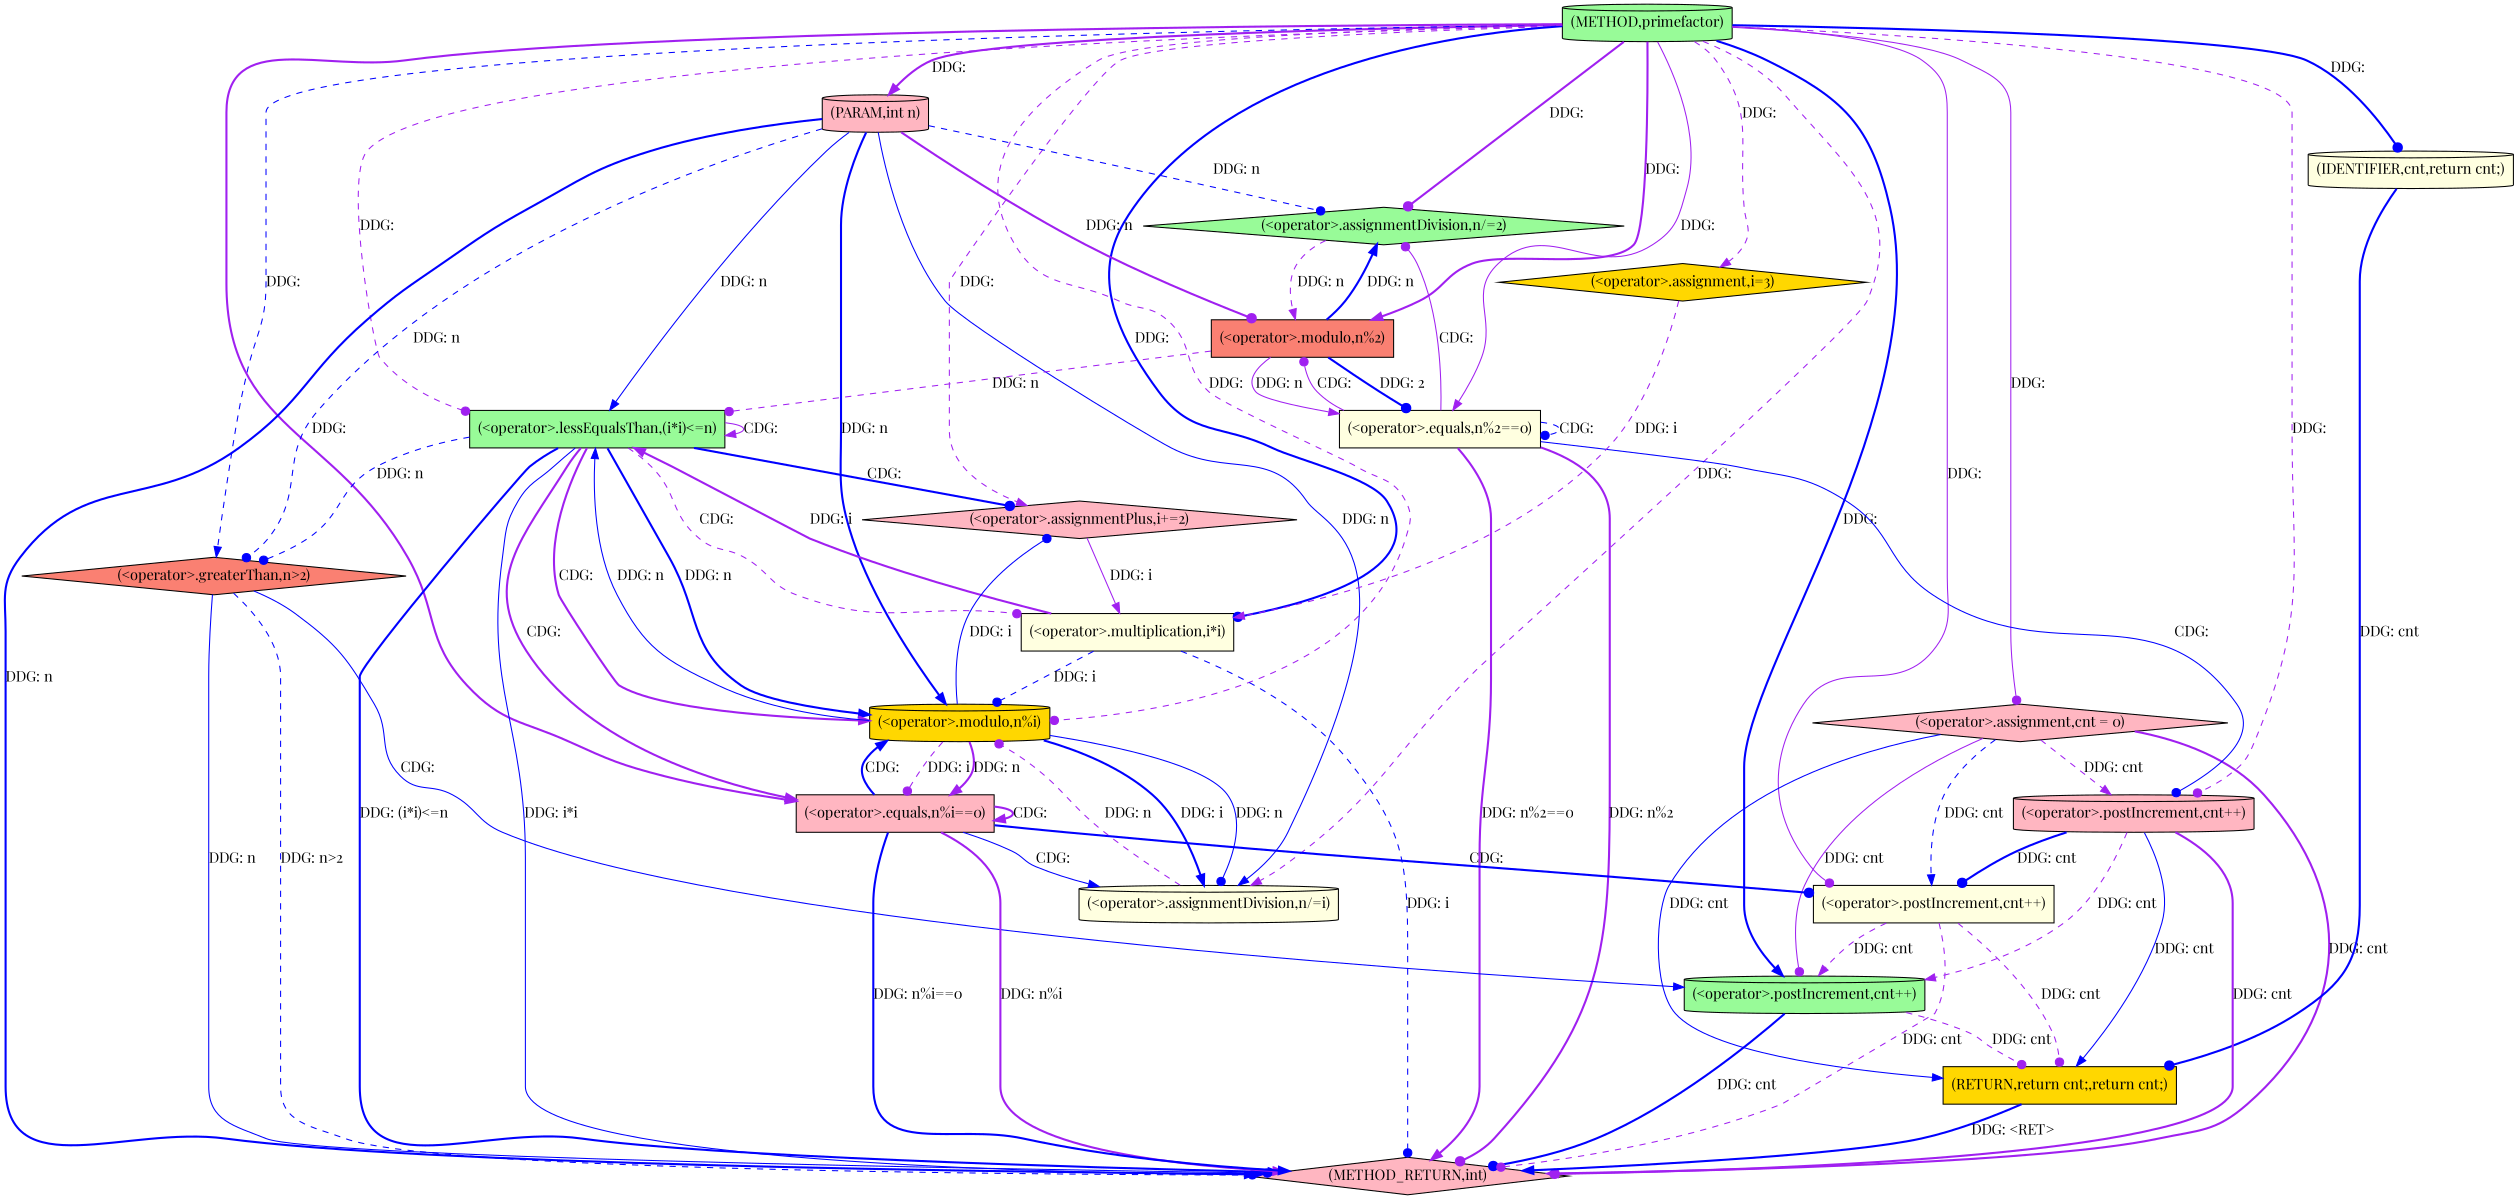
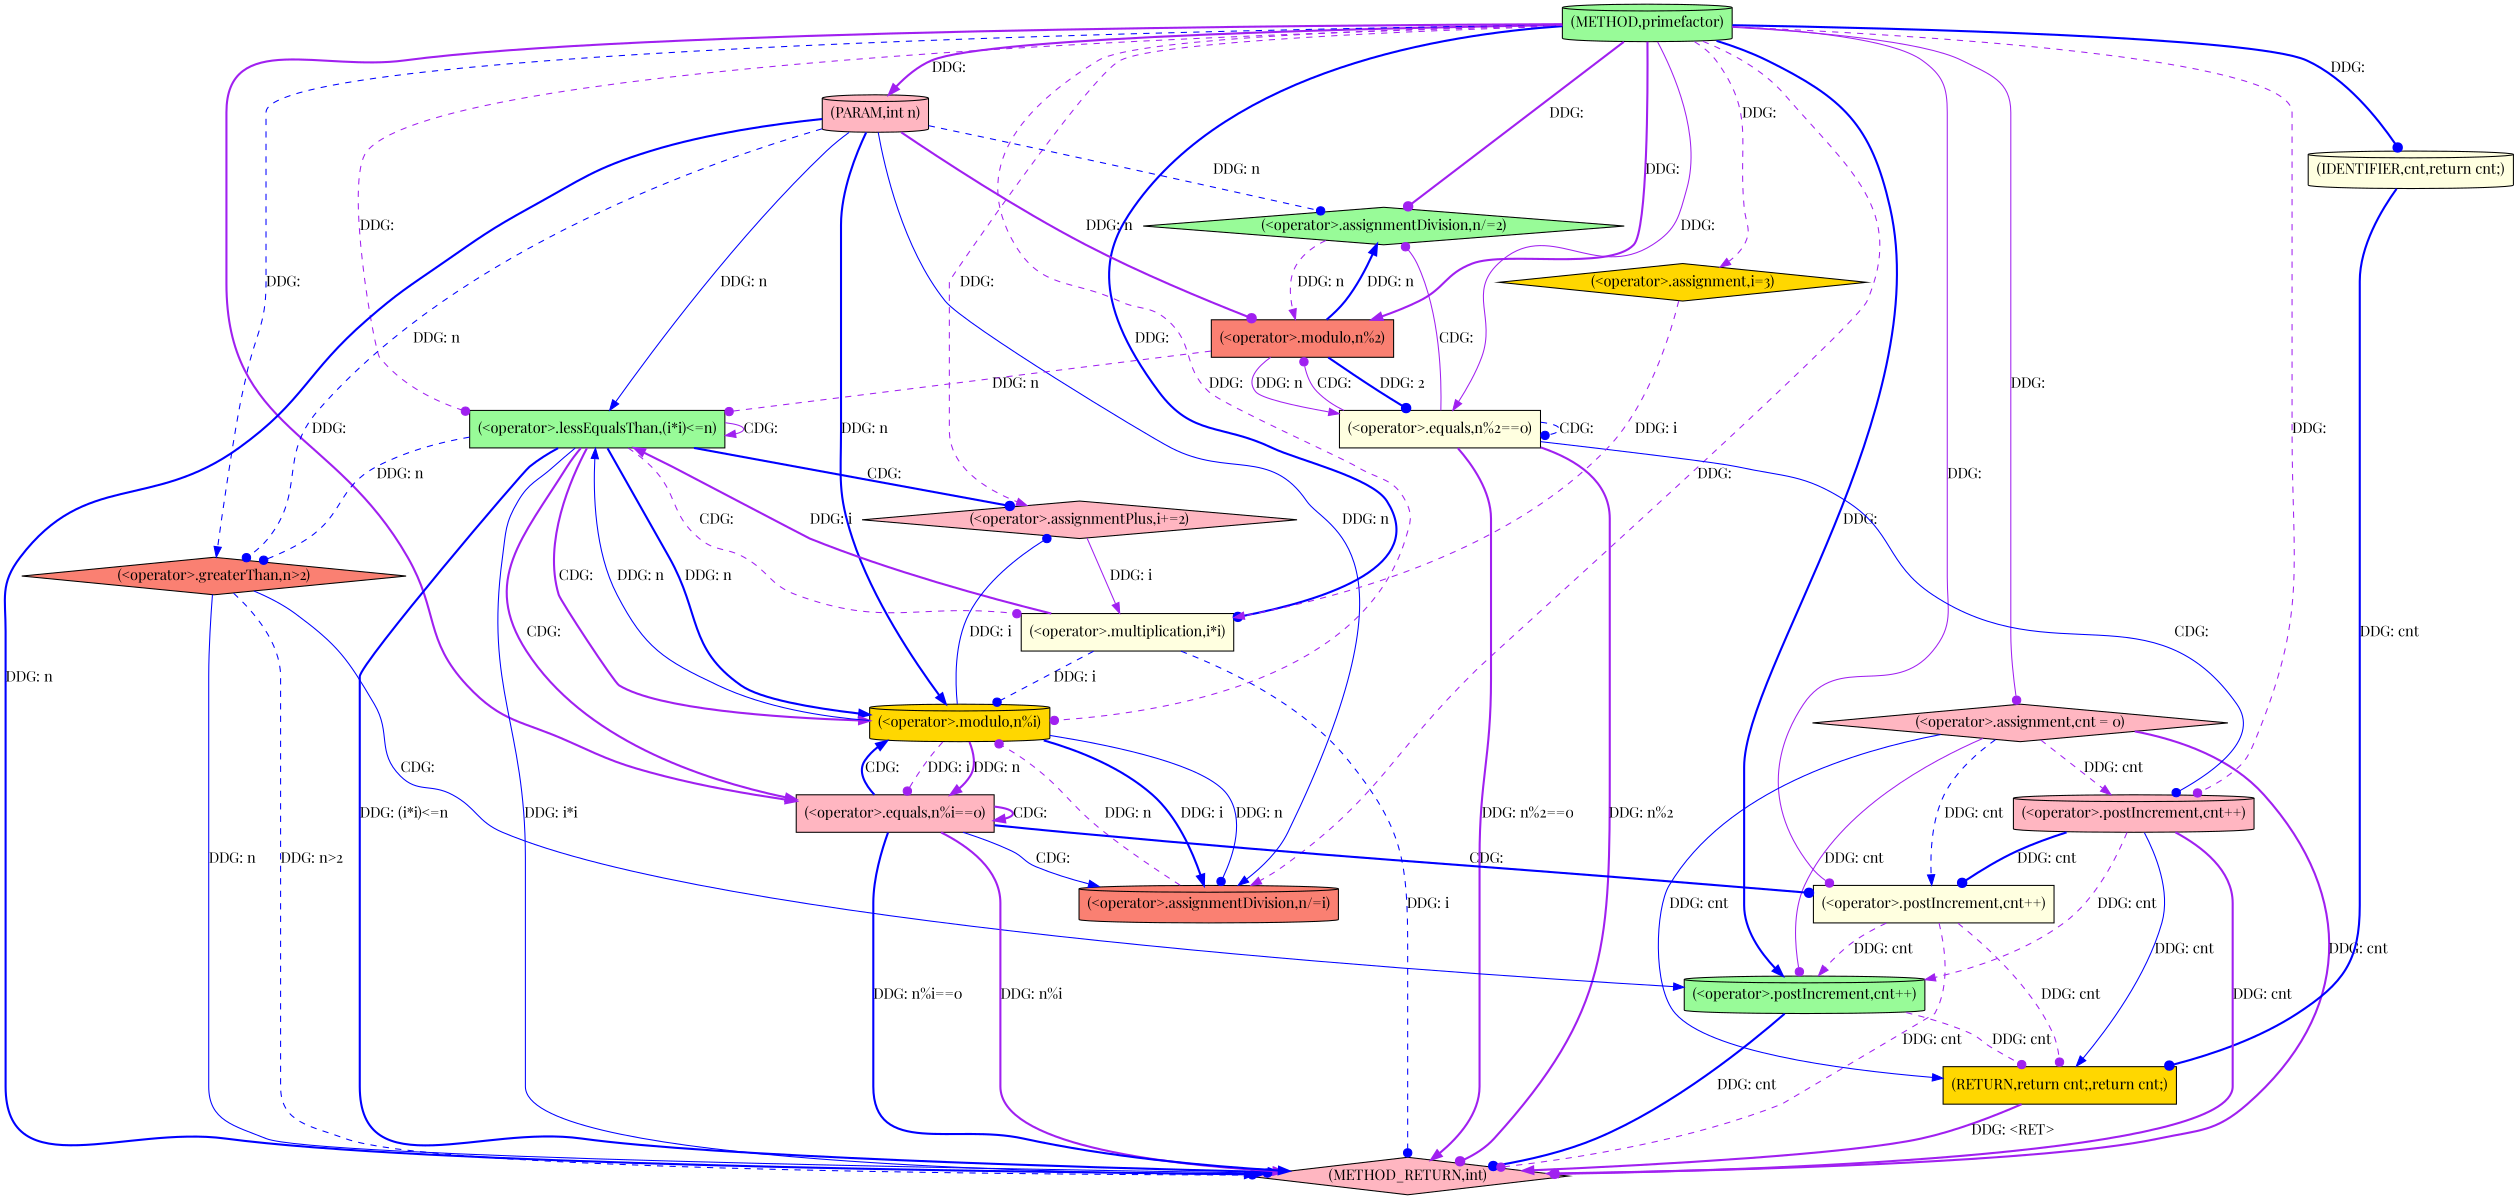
node "(<operator>.assignmentDivision,n/=i)": fillcolor lightyellow -> salmon
edge "(RETURN,return cnt;,return cnt;)" -> "(METHOD_RETURN,int)": color blue -> purple
